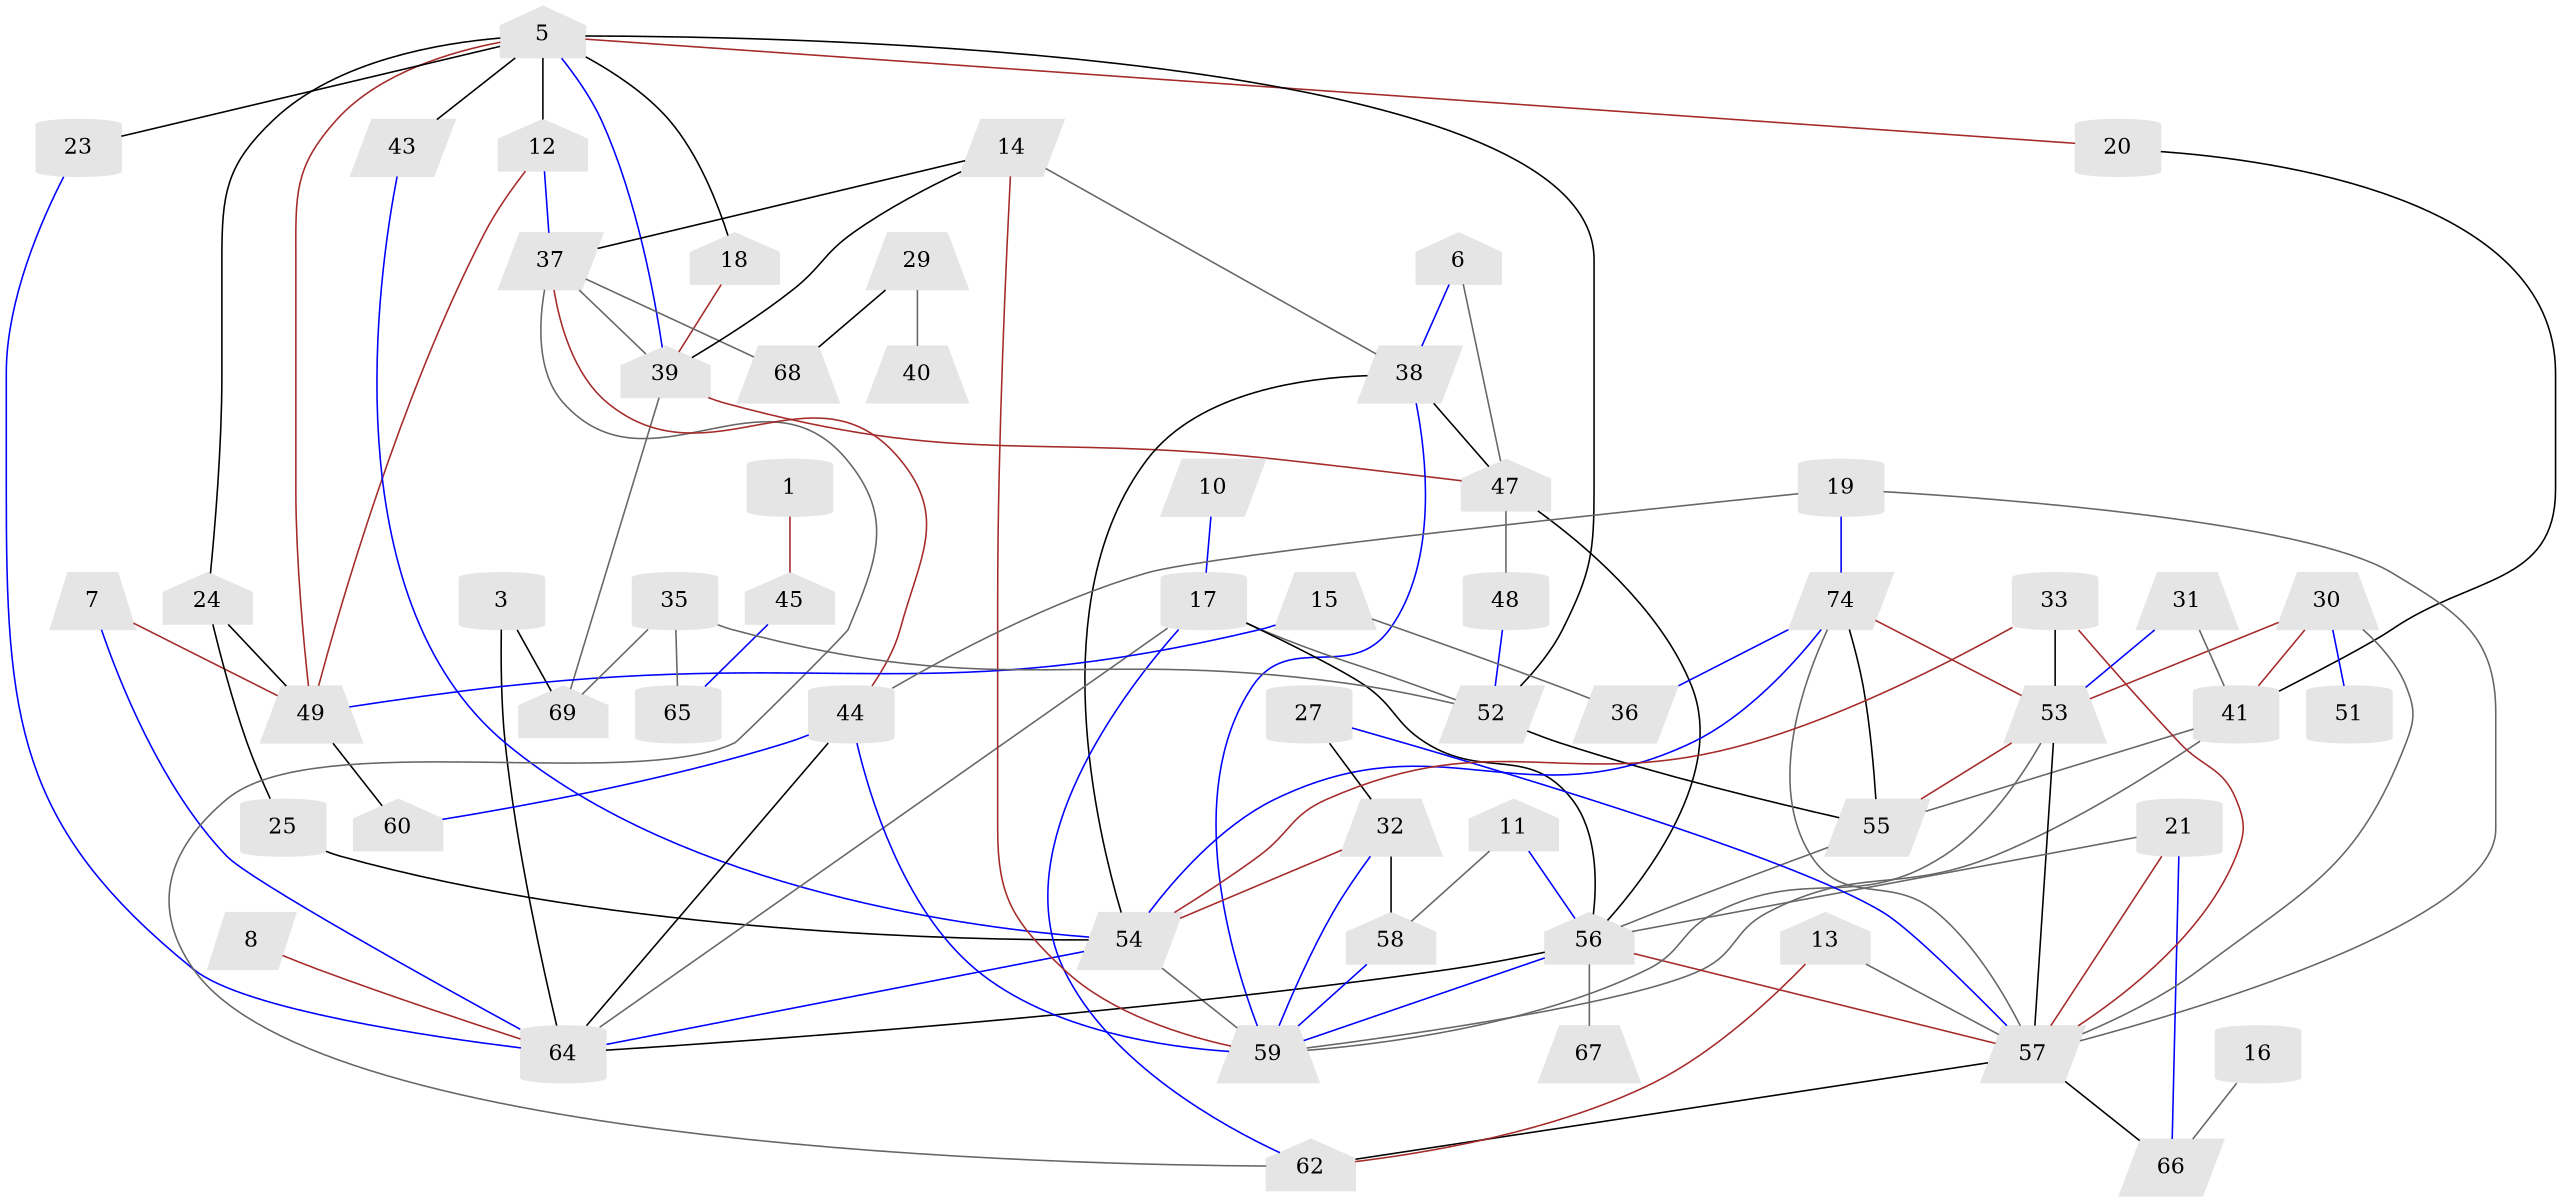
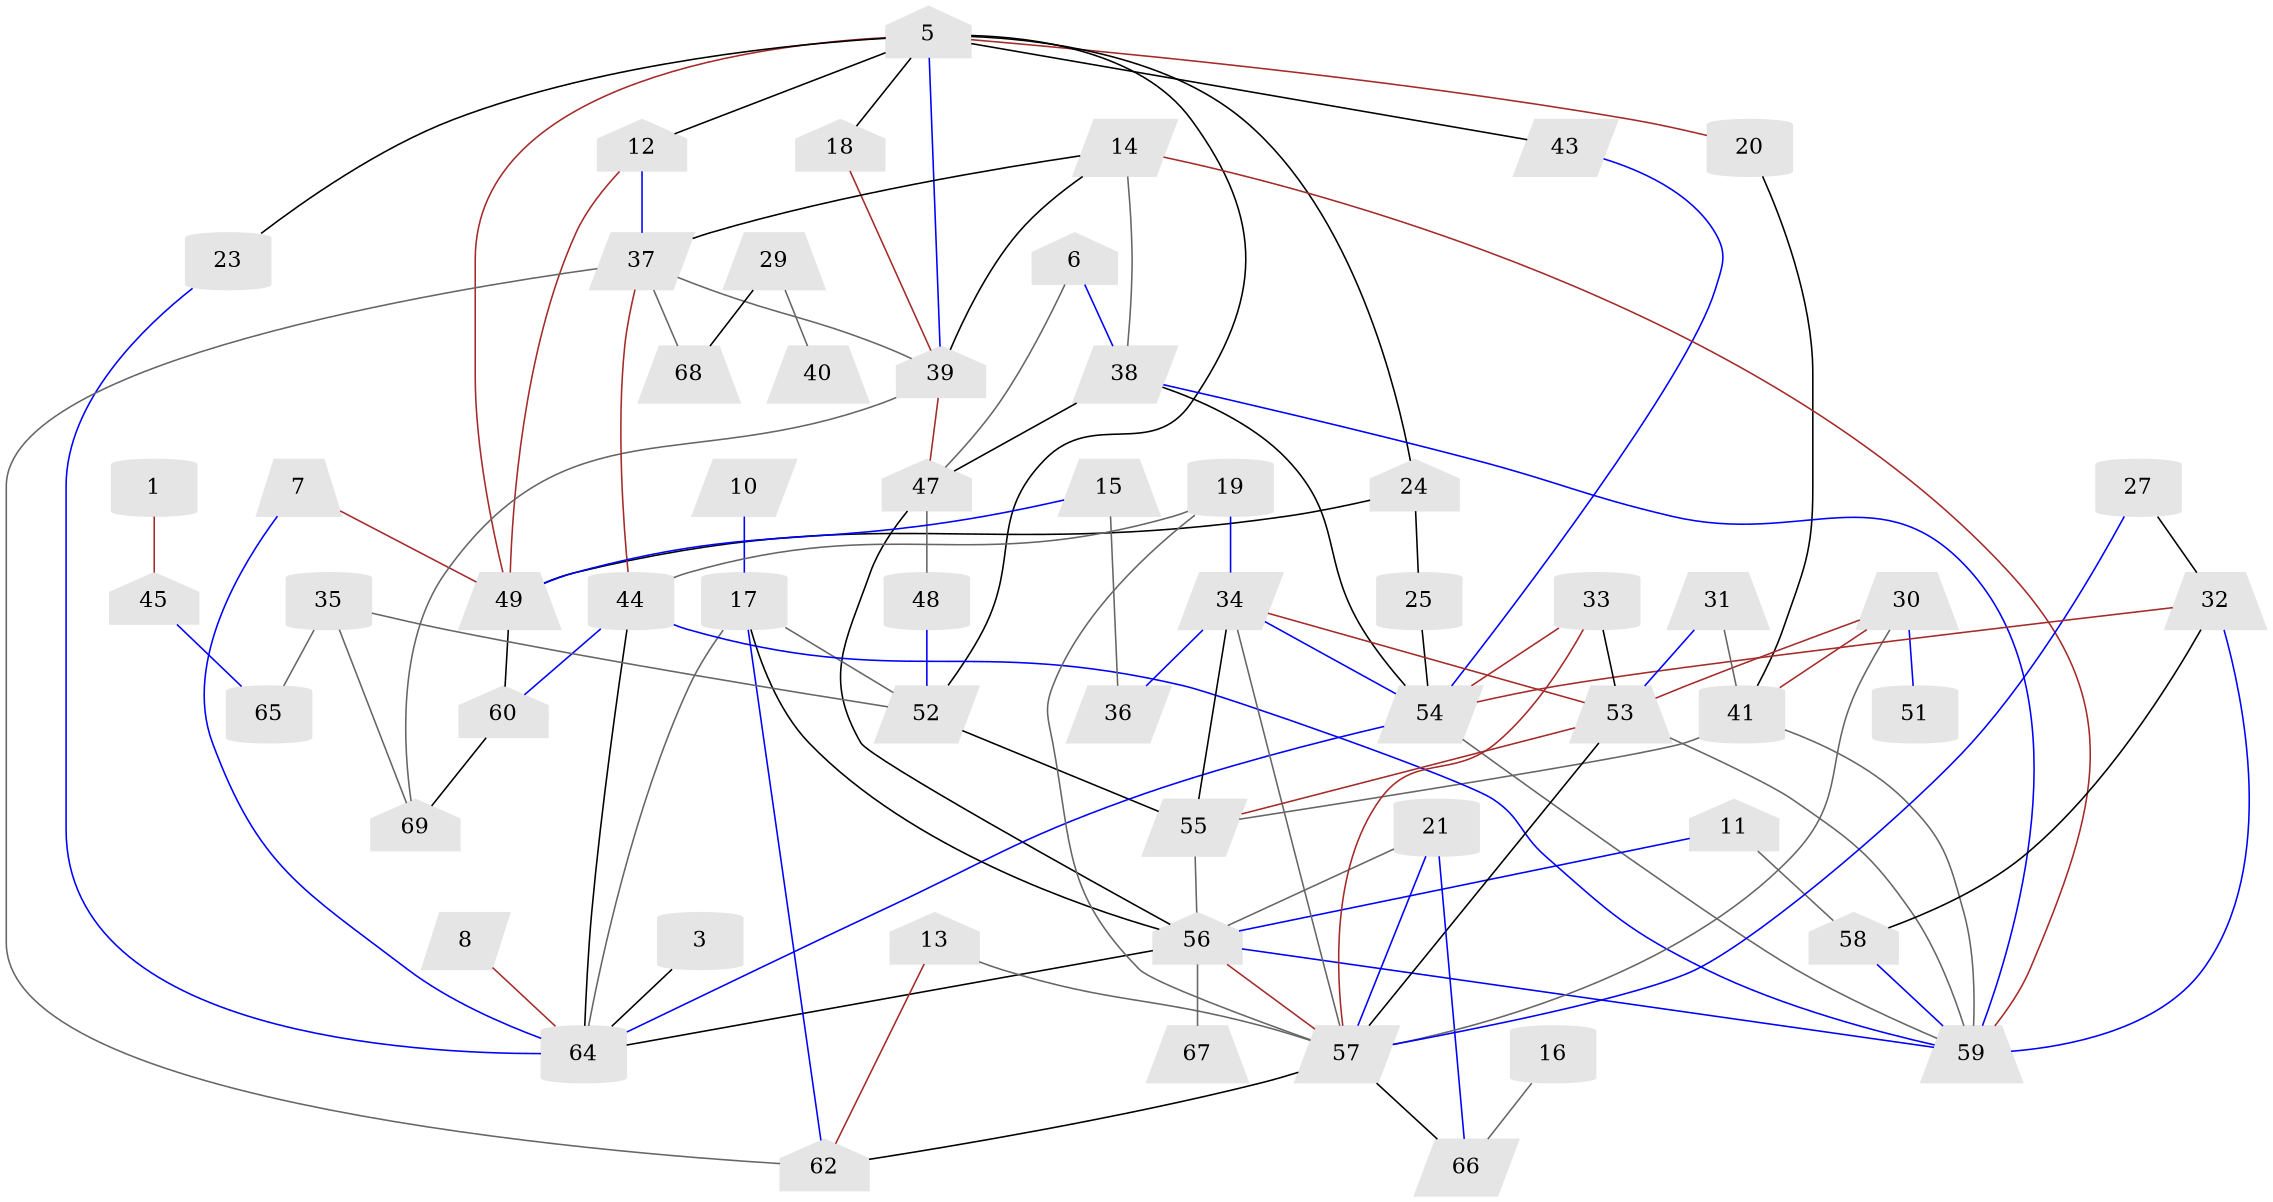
node "74": label "74" -> "34"
edge "3" -- "69": now "60" -- "69"
edge "21" -- "57": color brown -> blue
